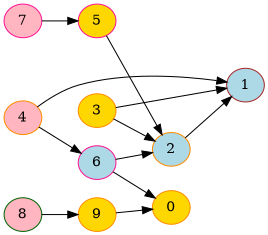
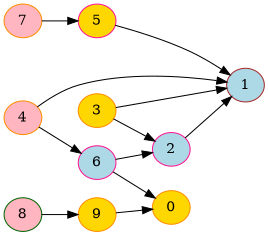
node "7": color deeppink -> darkorange
edge "5" -> "2": now "5" -> "1"
node "2": color darkorange -> deeppink
